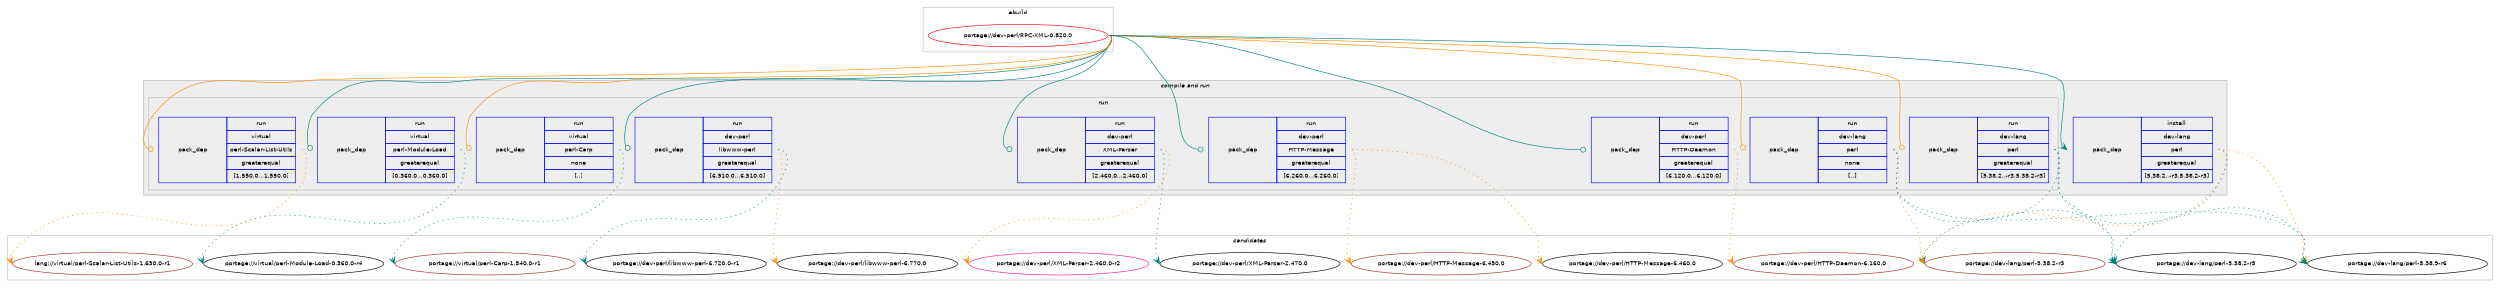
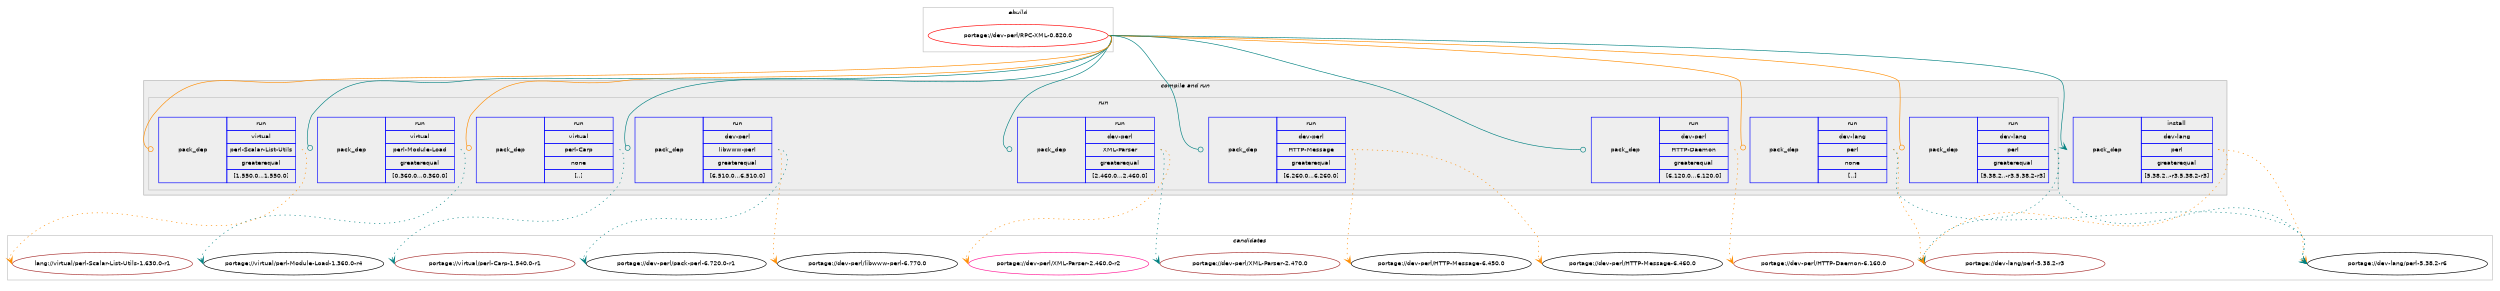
node "portage://virtual/perl-Module-Load-0.360.0-r4": label "portage://virtual/perl-Module-Load-0.360.0-r4" -> "portage://virtual/perl-Module-Load-1.360.0-r4"
node "portage://dev-perl/libwww-perl-6.720.0-r1": label "portage://dev-perl/libwww-perl-6.720.0-r1" -> "portage://dev-perl/pack-perl-6.720.0-r1"
node "portage://dev-perl/XML-Parser-2.470.0": color black -> brown
node "portage://dev-perl/HTTP-Message-6.450.0": color brown -> black
node "portage://dev-lang/perl-5.38.2-r5": removed
node "portage://dev-lang/perl-5.38.9-r6": label "portage://dev-lang/perl-5.38.9-r6" -> "portage://dev-lang/perl-5.38.2-r6"
